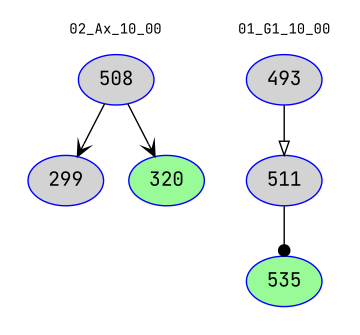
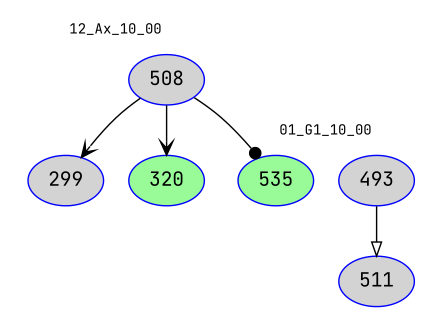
cluster "02_Ax_10_00": label "02_Ax_10_00" -> "12_Ax_10_00"
edge "511" -> "535": now "508" -> "535"
